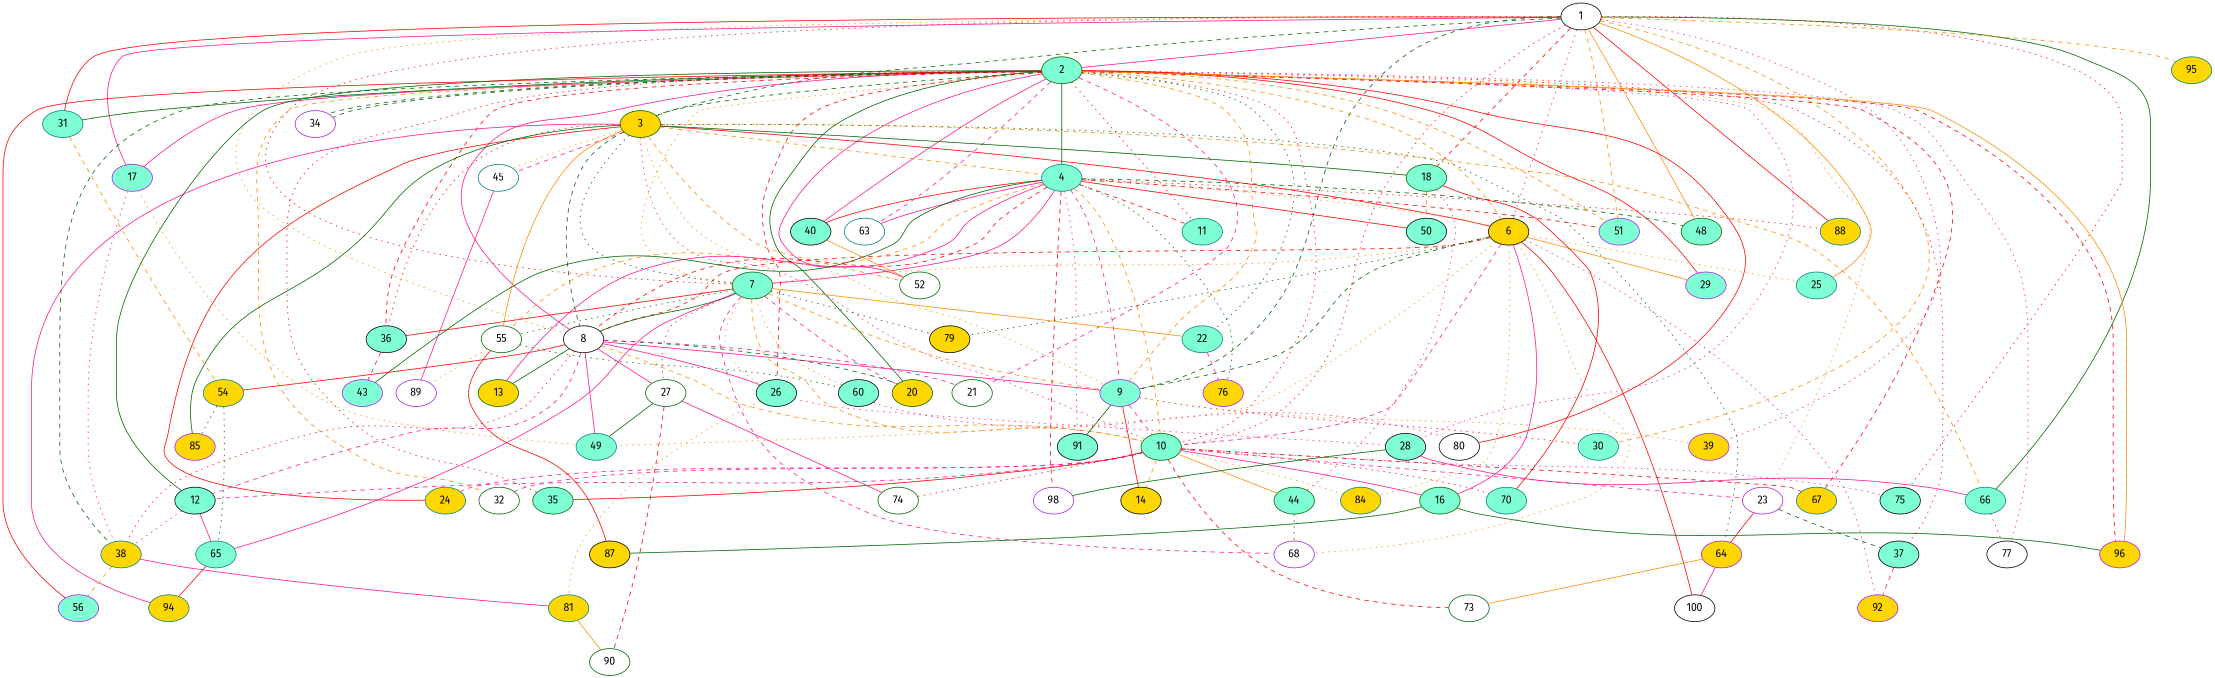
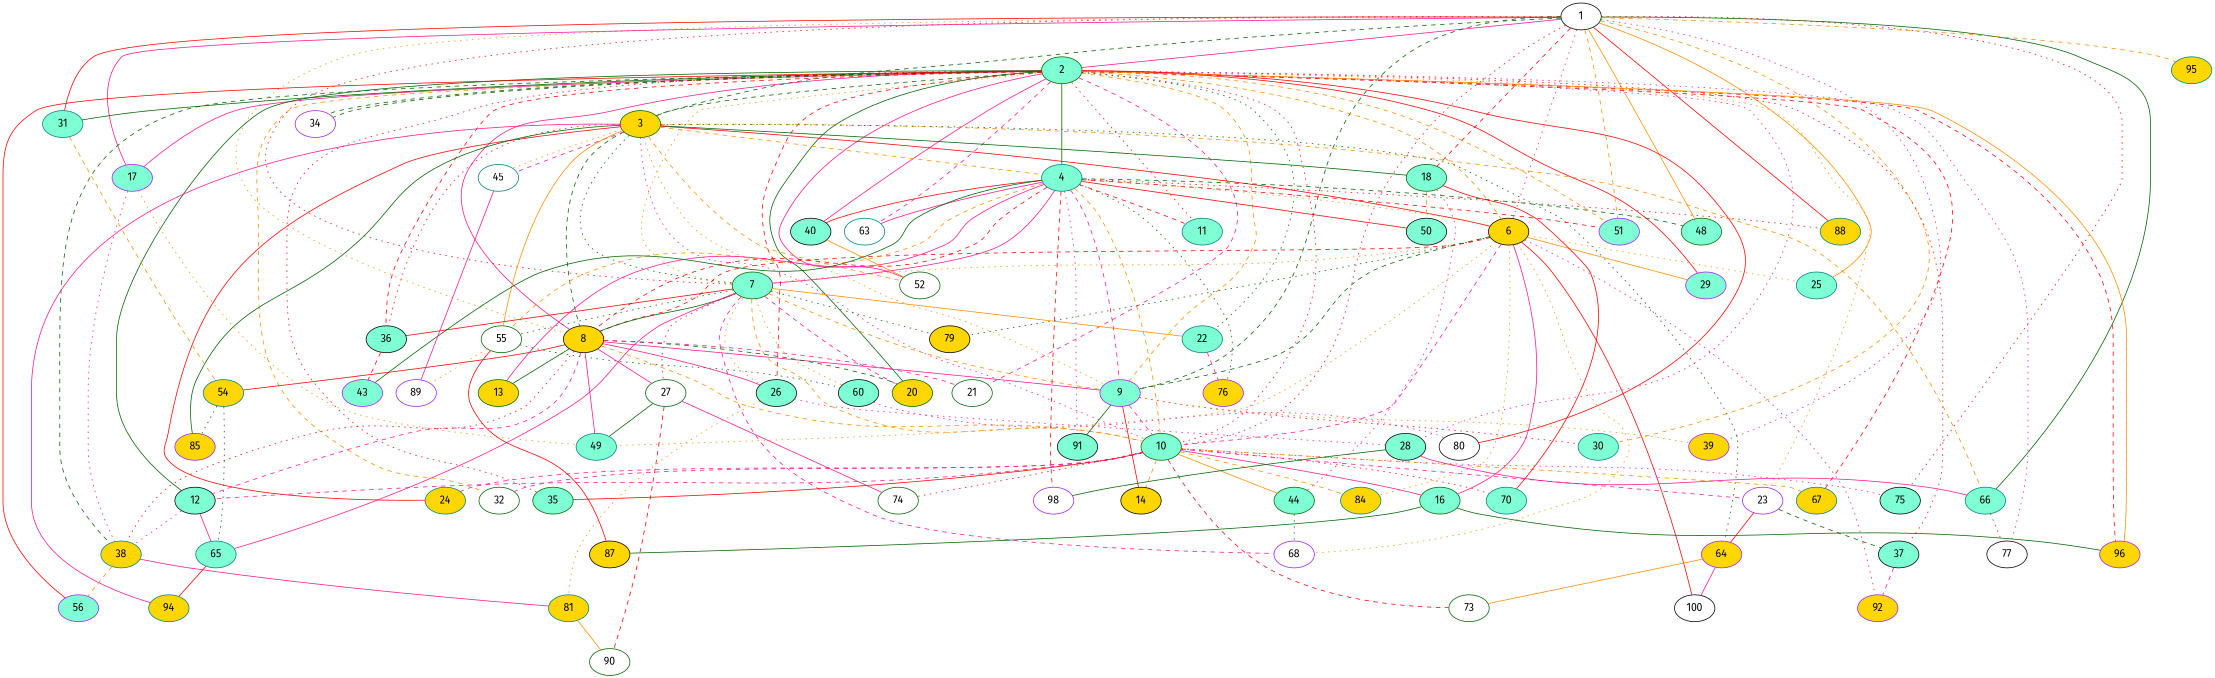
node "8": fillcolor white -> gold
edge "10" -- "84": style dotted -> dashed
edge "10" -- "67": color red -> darkorange
